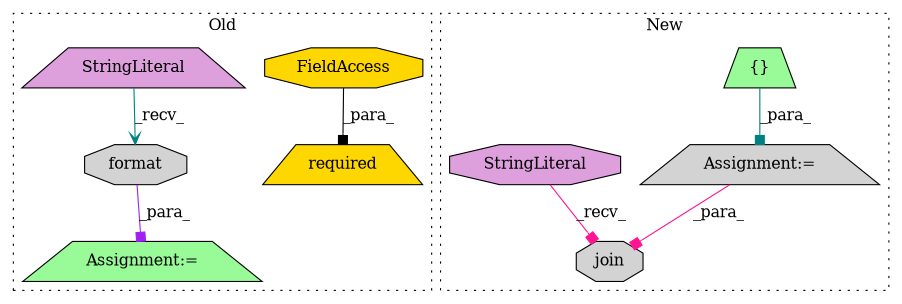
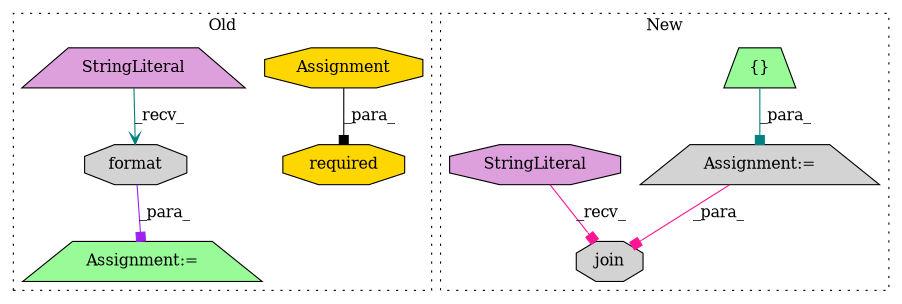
node "FieldAccess": label "FieldAccess" -> "Assignment"
node "required": shape trapezium -> octagon
